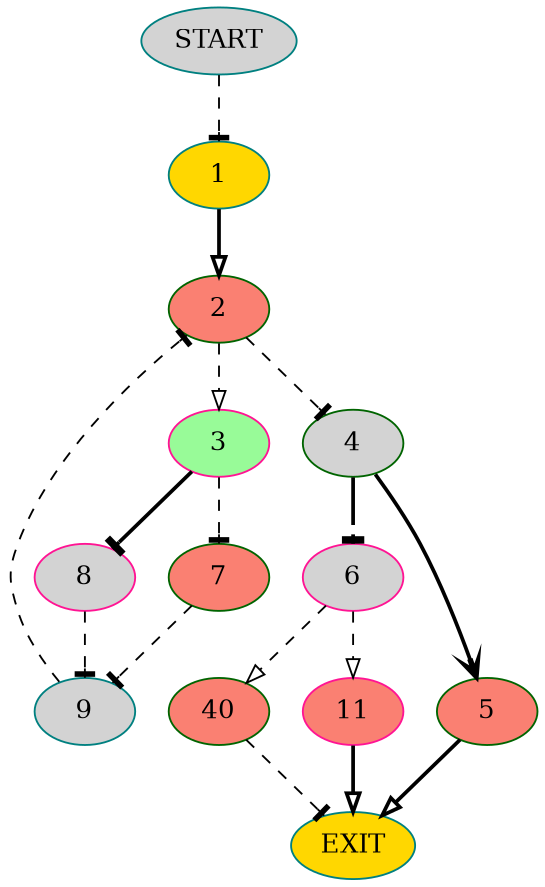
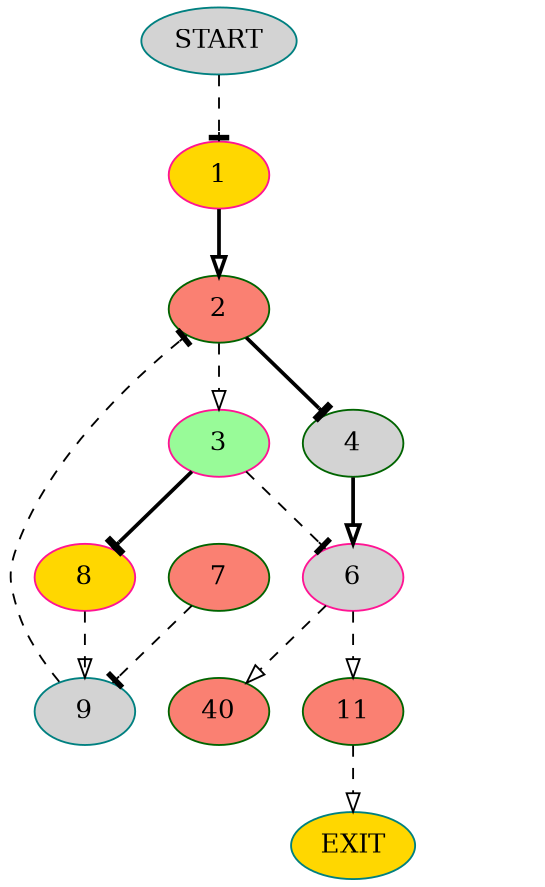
node "1": color teal -> deeppink
edge "2" -> "4": style dashed -> bold
edge "4" -> "6": arrowhead tee -> onormal
edge "3" -> "7": now "3" -> "6"
node "8": fillcolor lightgrey -> gold
edge "8" -> "9": arrowhead tee -> onormal
node "11": color deeppink -> darkgreen
node "5": removed
edge "11" -> "EXIT": style bold -> dashed
edge "40" -> "EXIT": removed
